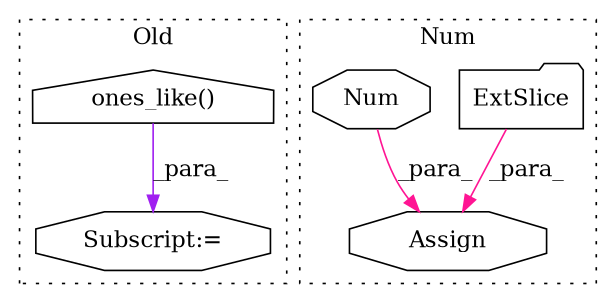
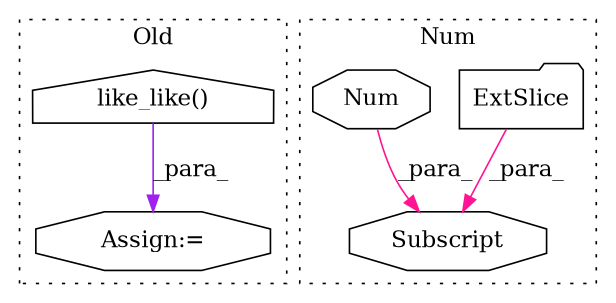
node "ones_like()": label "ones_like()" -> "like_like()"
node "Subscript:=": label "Subscript:=" -> "Assign:="
node "Assign": label "Assign" -> "Subscript"
